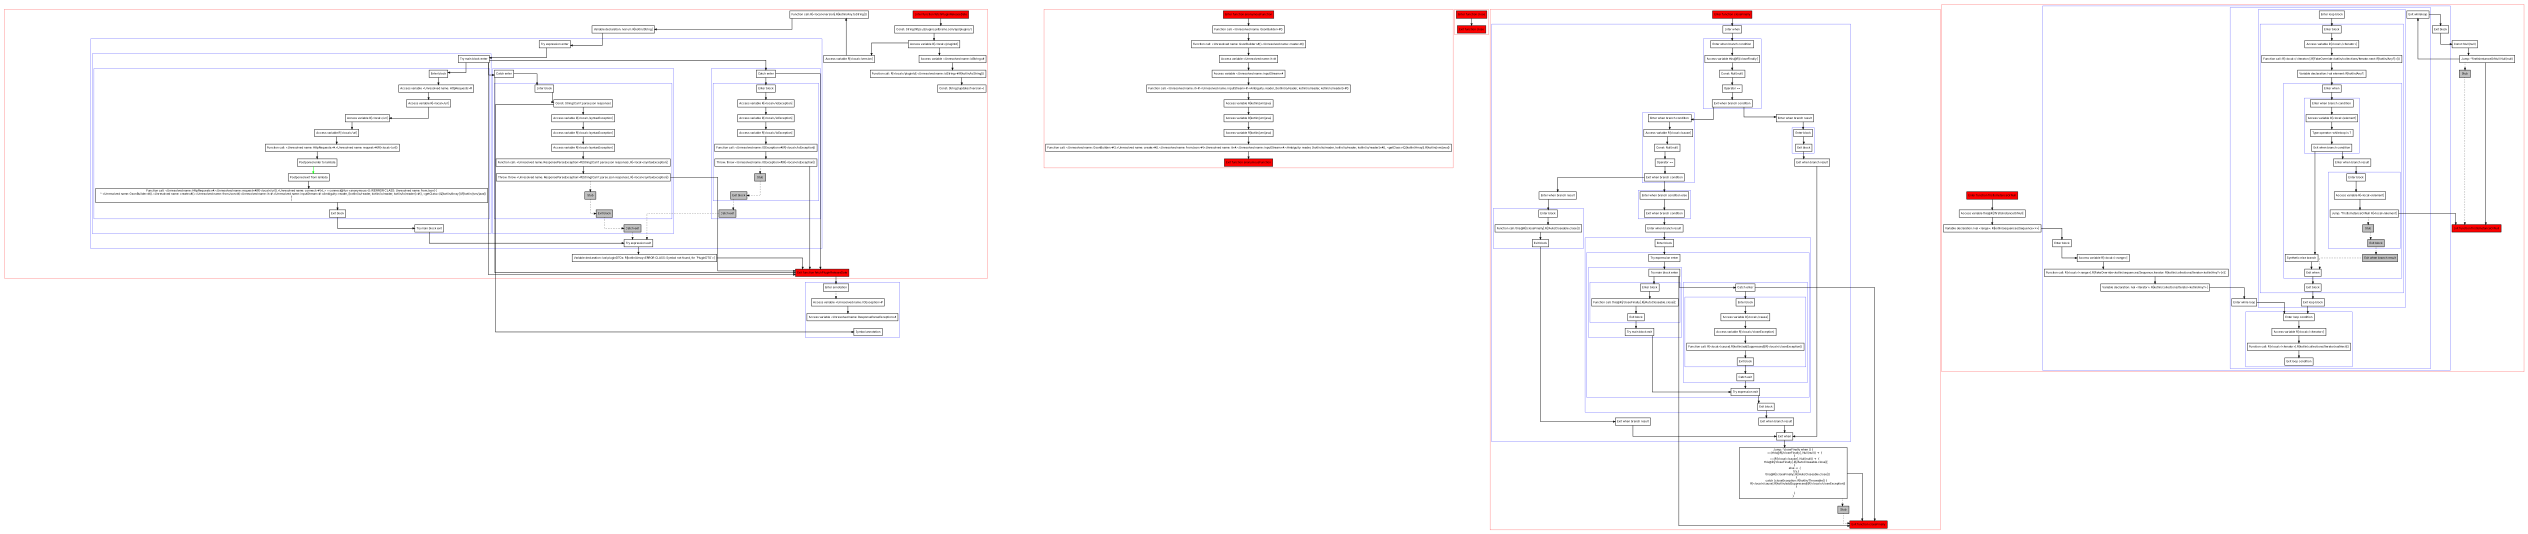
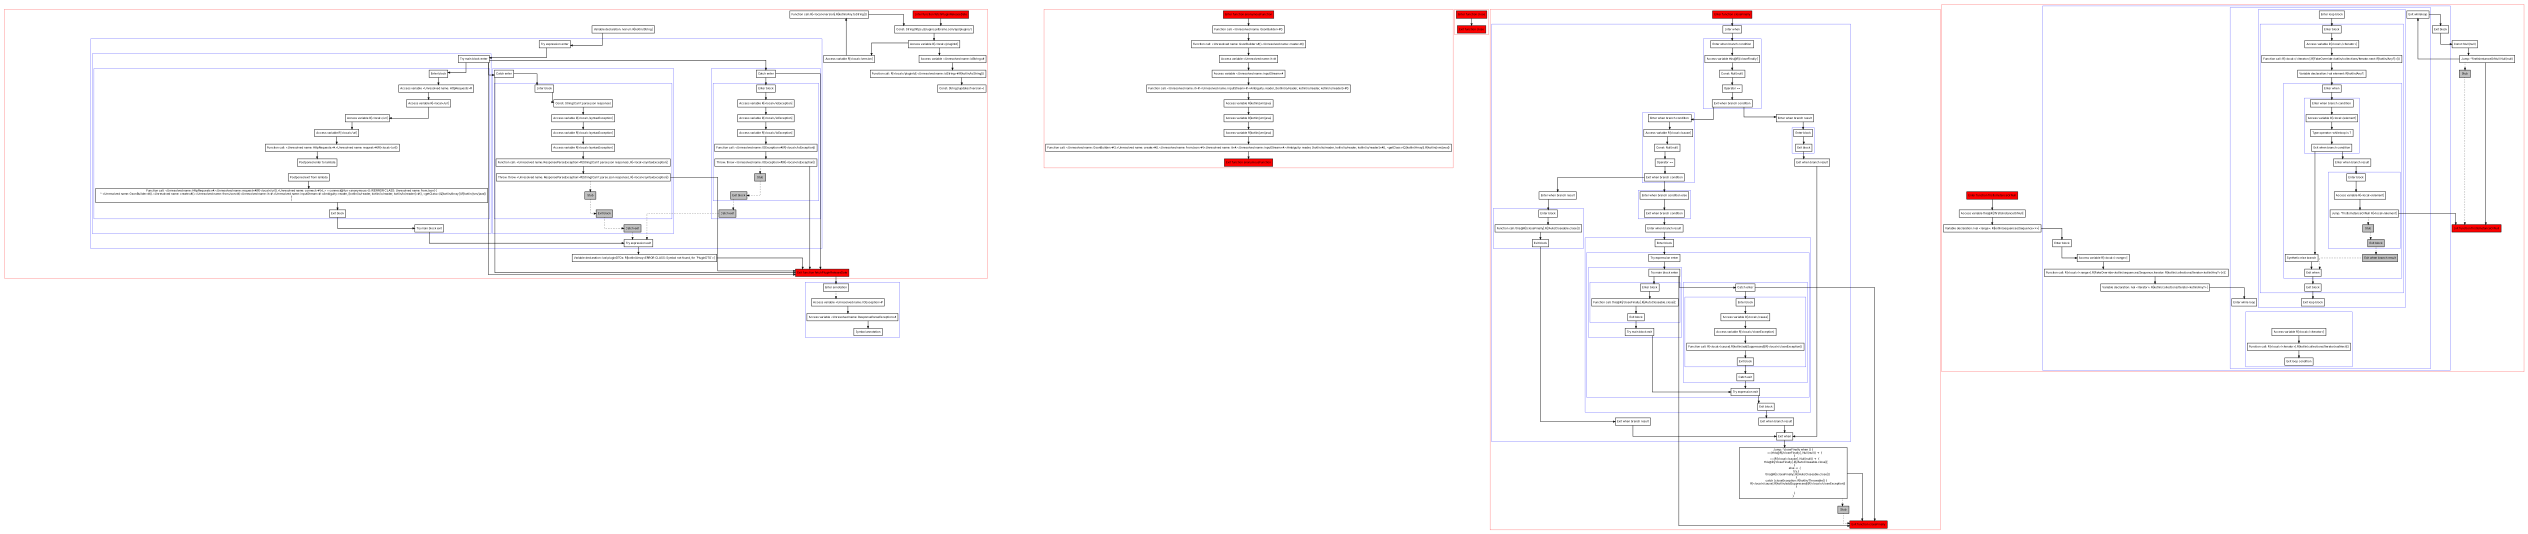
edge "Function call: R|<local>/version|.R|kotlin/Any.toString|()" -> "Variable declaration: lval url: R|kotlin/String|": now "Function call: R|<local>/version|.R|kotlin/Any.toString|()" -> "Const: String(https://plugins.jetbrains.com/api/plugins/)"
edge "Postponed enter to lambda" -> "Postponed exit from lambda": removed
node "Enter loop condition": removed
edge "Const: String(Can't parse json response)" -> "Symbol annotation": now "Access variable <Unresolved name: ResponseParseException>#" -> "Symbol annotation"
